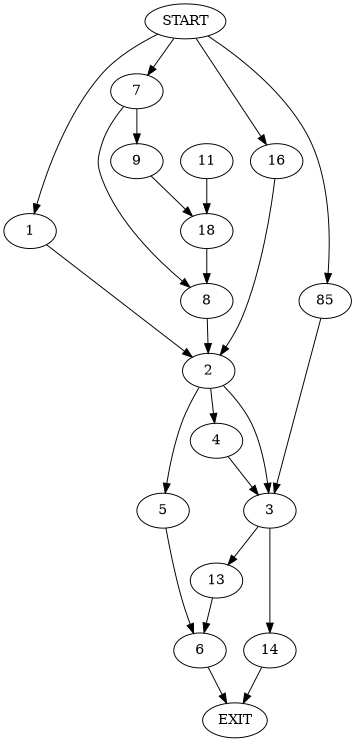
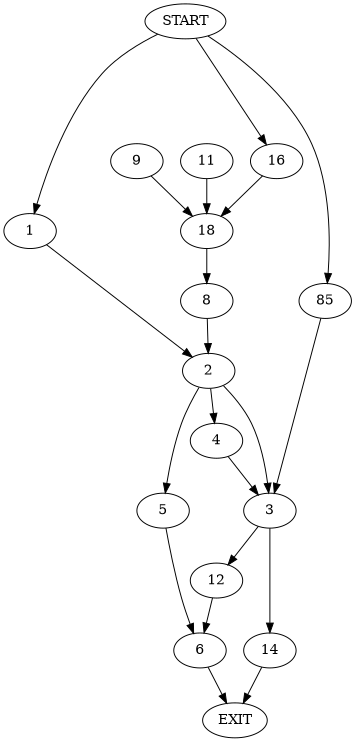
node "7": removed
edge "16" -> "2": now "16" -> "18"
node "13": label "13" -> "12"
